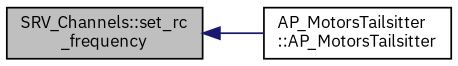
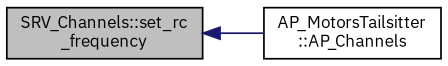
node "AP_MotorsTailsitter ::AP_MotorsTailsitter": label "AP_MotorsTailsitter ::AP_MotorsTailsitter" -> "AP_MotorsTailsitter ::AP_Channels"
